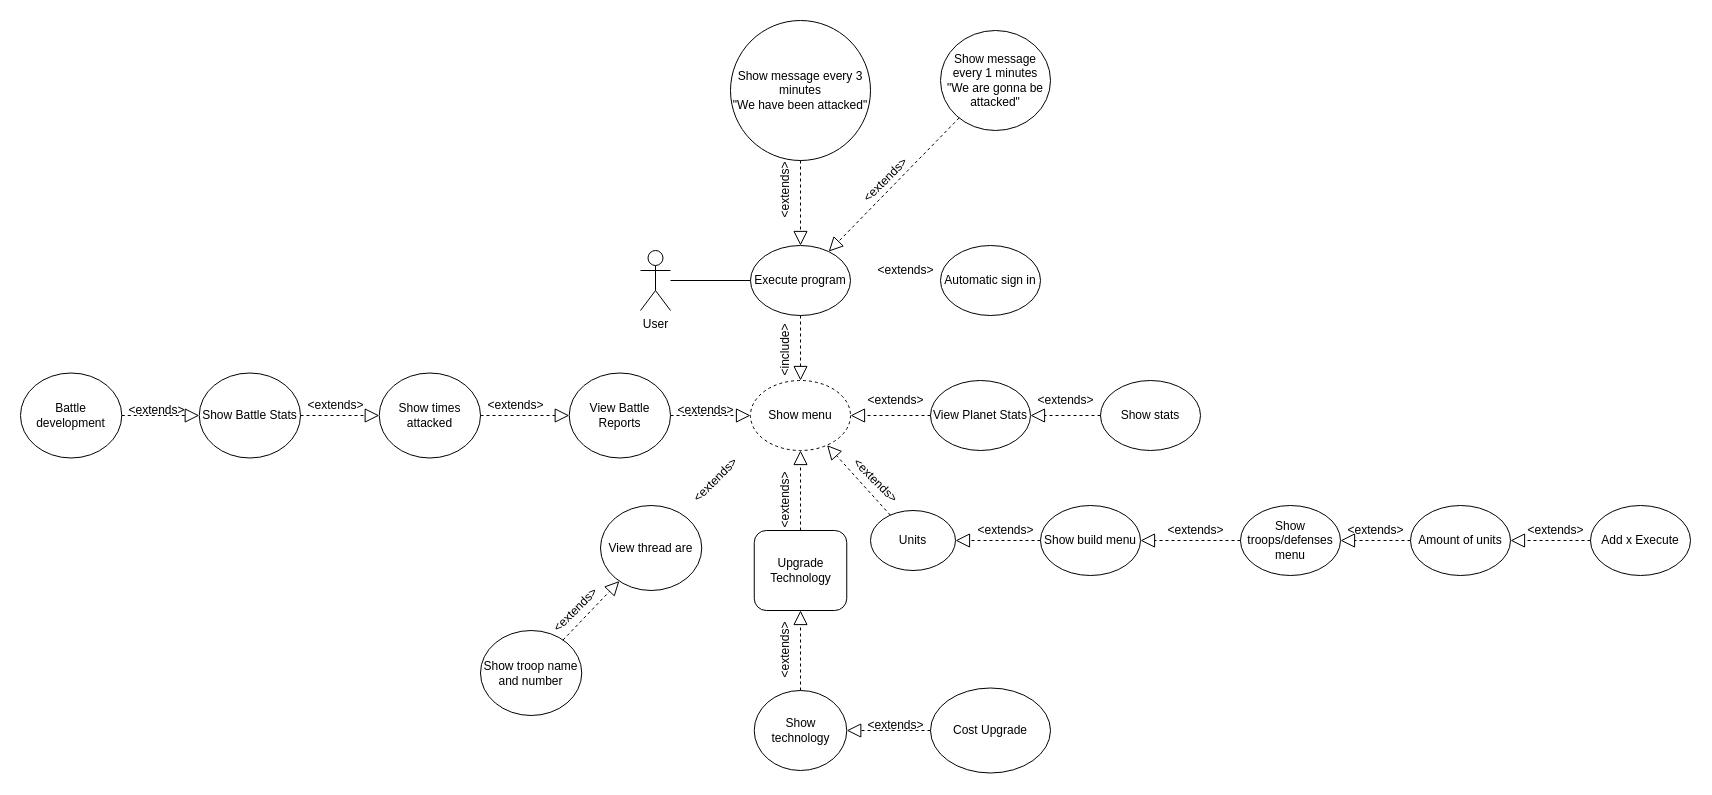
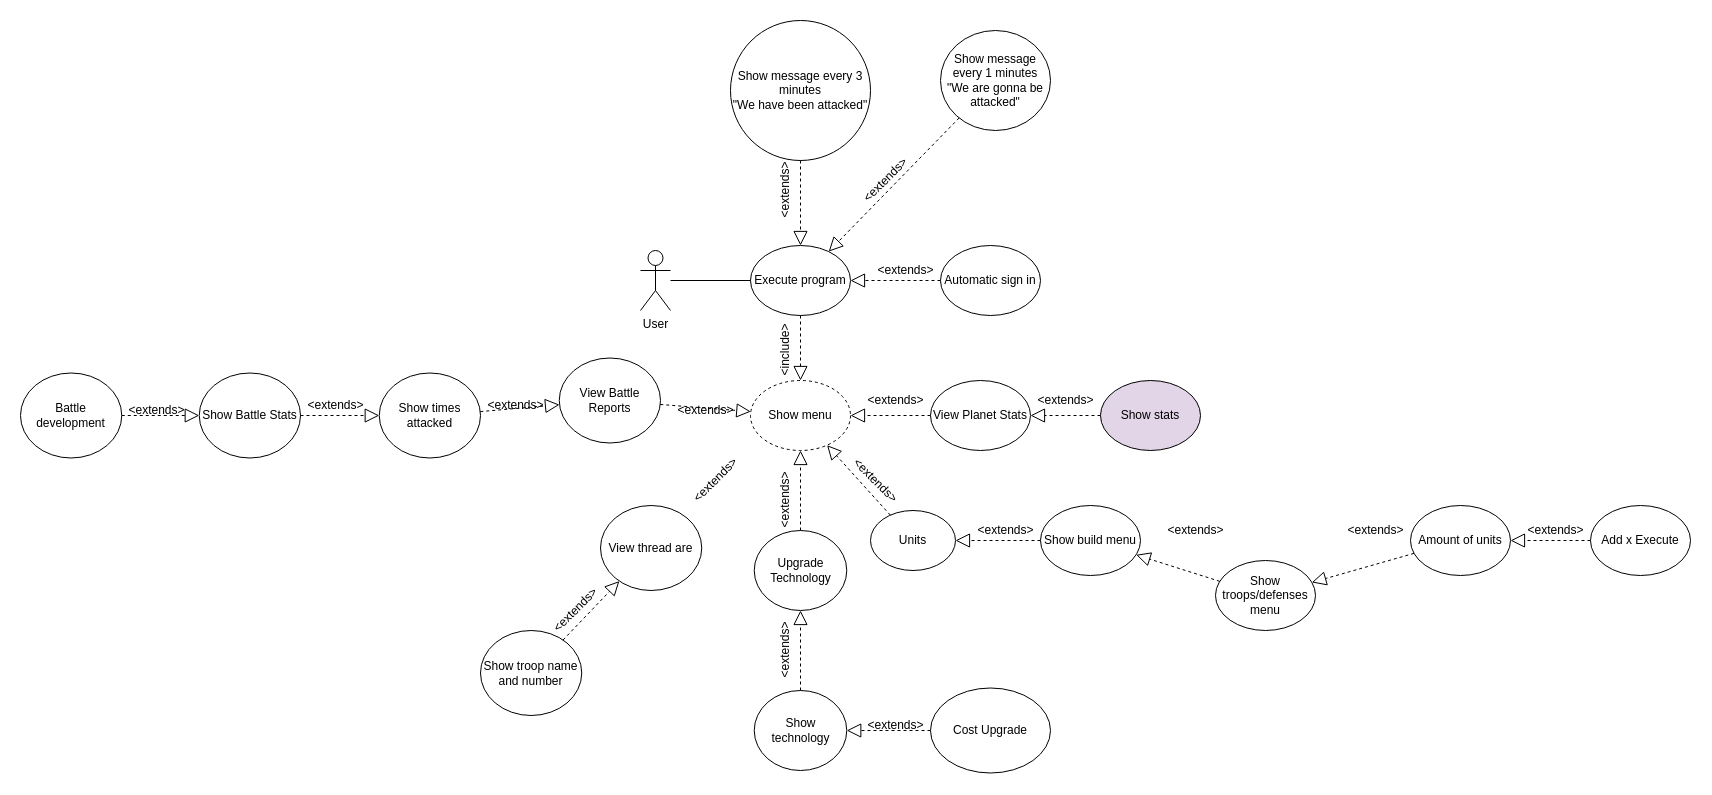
edge "Automatic sign in" -> "Execute program": added
node "View Battle Reports": moved (620, 416) -> (610, 401)
node "Show stats": fillcolor #ffffff -> #e1d5e7
node "Show troops/defenses menu": moved (1291, 541) -> (1266, 596)
node "Upgrade Technology": shape rounded rectangle -> ellipse
